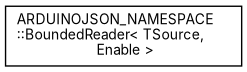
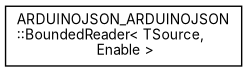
node "ARDUINOJSON_NAMESPACE ::BoundedReader< TSource, Enable >": label "ARDUINOJSON_NAMESPACE ::BoundedReader< TSource, Enable >" -> "ARDUINOJSON_ARDUINOJSON ::BoundedReader< TSource, Enable >"
